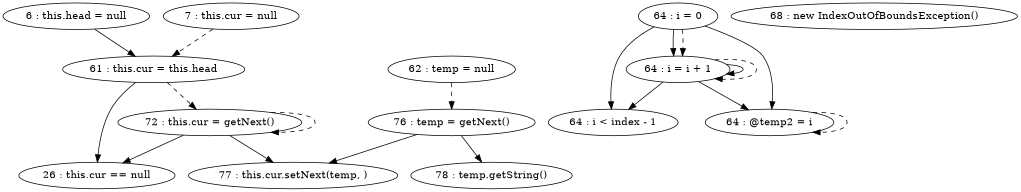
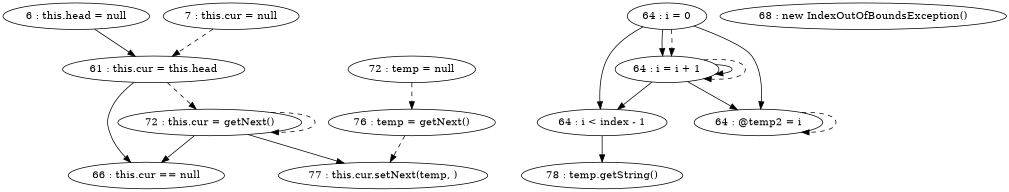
node "62 : temp = null": label "62 : temp = null" -> "72 : temp = null"
edge "76 : temp = getNext()" -> "78 : temp.getString()": now "64 : i < index - 1" -> "78 : temp.getString()"
edge "76 : temp = getNext()" -> "77 : this.cur.setNext(temp, )": style solid -> dashed
node "26 : this.cur == null": label "26 : this.cur == null" -> "66 : this.cur == null"
